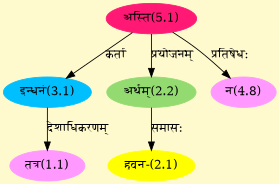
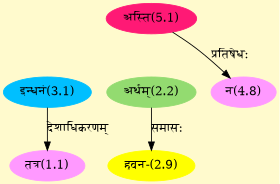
edge "अस्ति(5.1)" -> "अर्थम्(2.2)": removed, label "प्रयोजनम्"
edge "अस्ति(5.1)" -> "इन्धनं(3.1)": removed, label "कर्ता"
node "हवन-(2.1)": label "हवन-(2.1)" -> "हवन-(2.9)"
